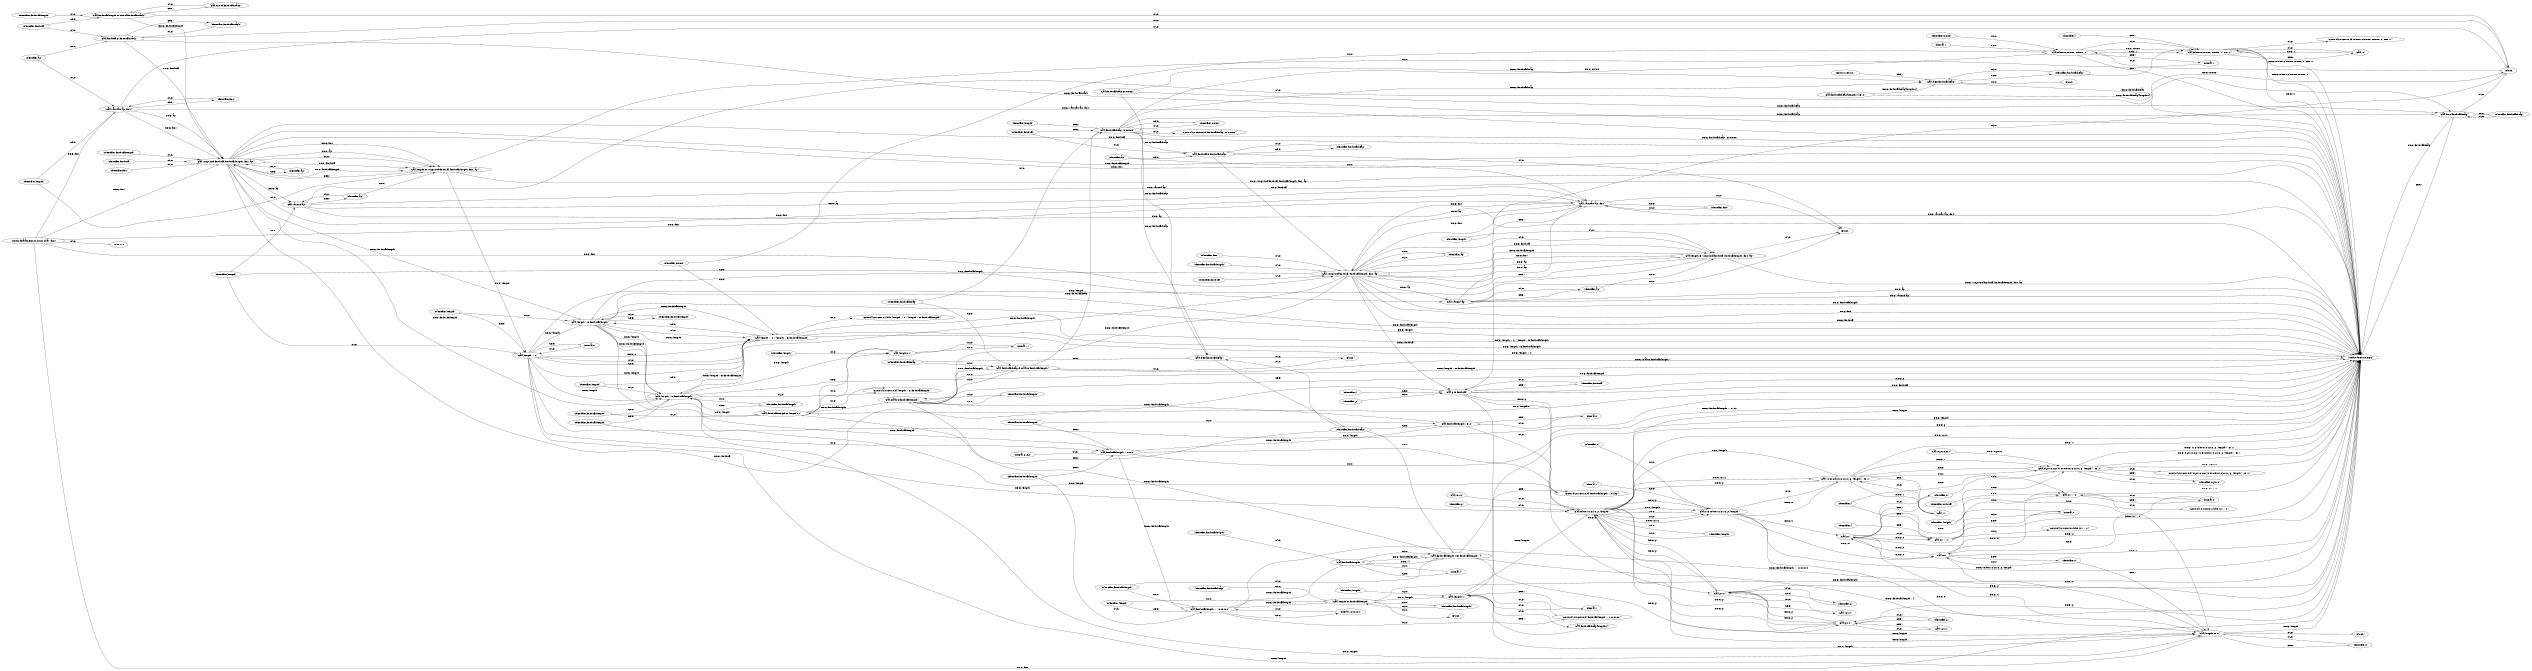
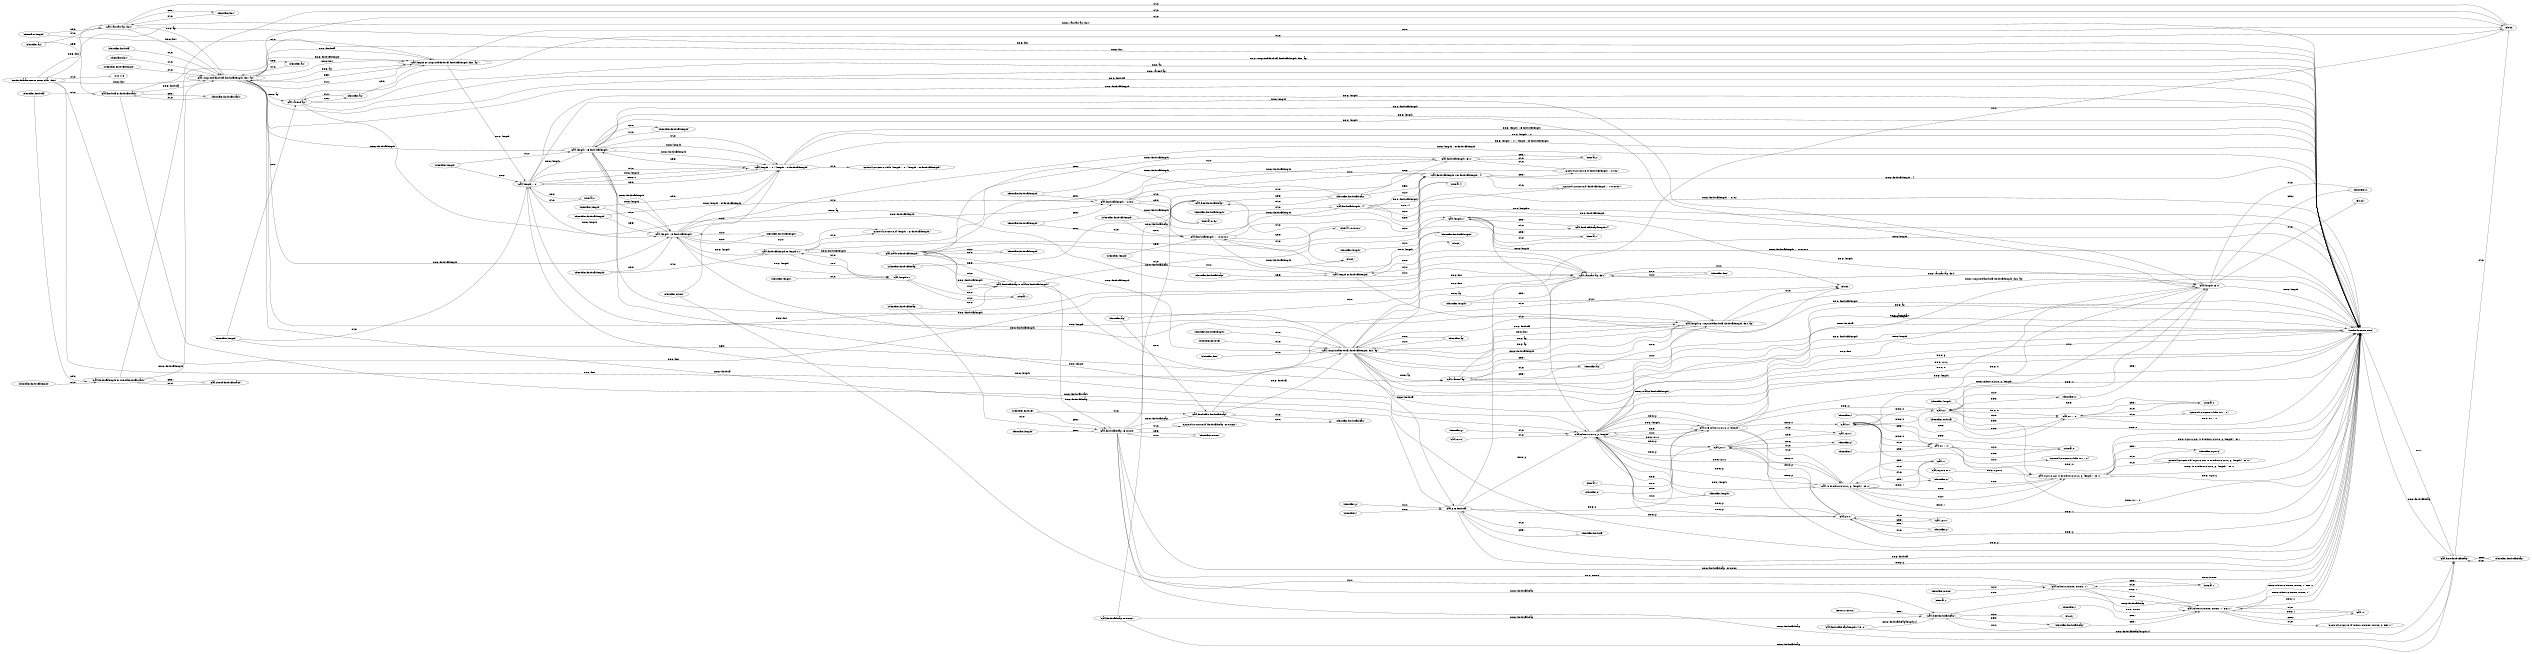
edge "(Call,fmtbuff_length < 8192)" -> "(Literal,8192)": added, label "CFG:"
